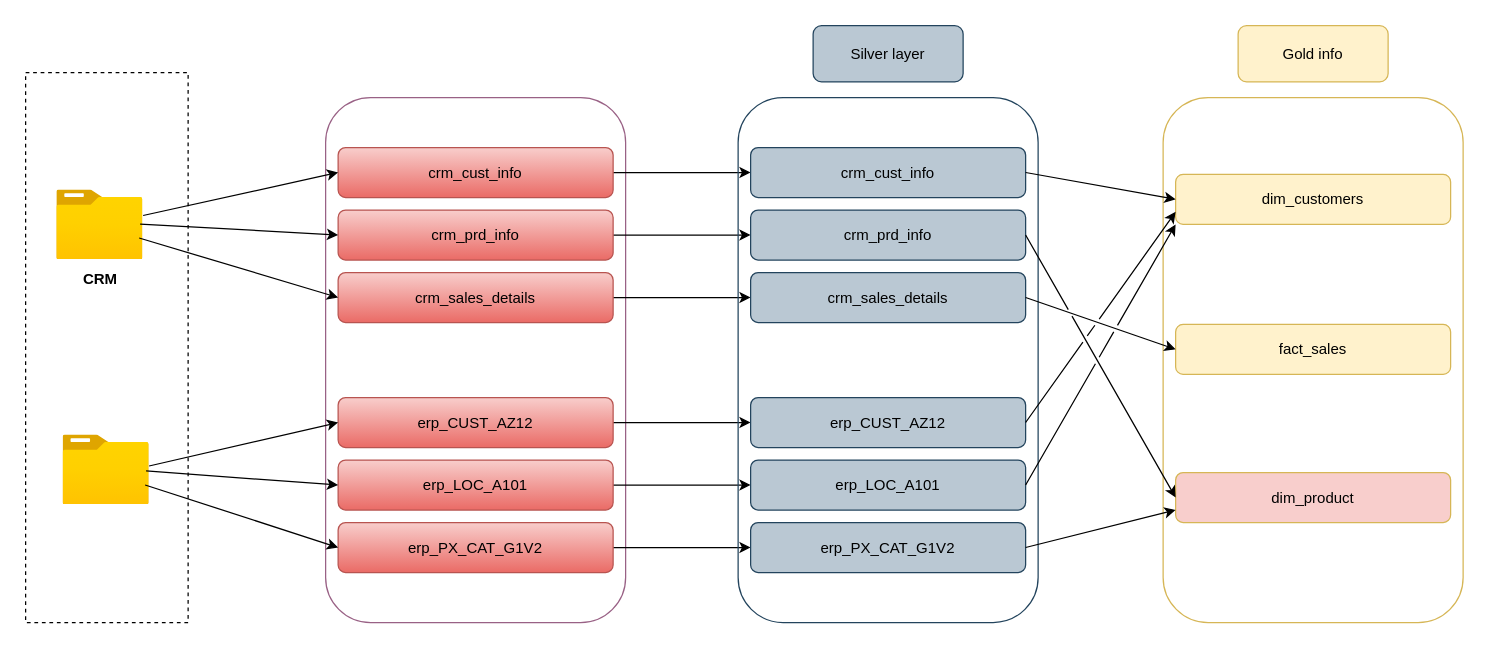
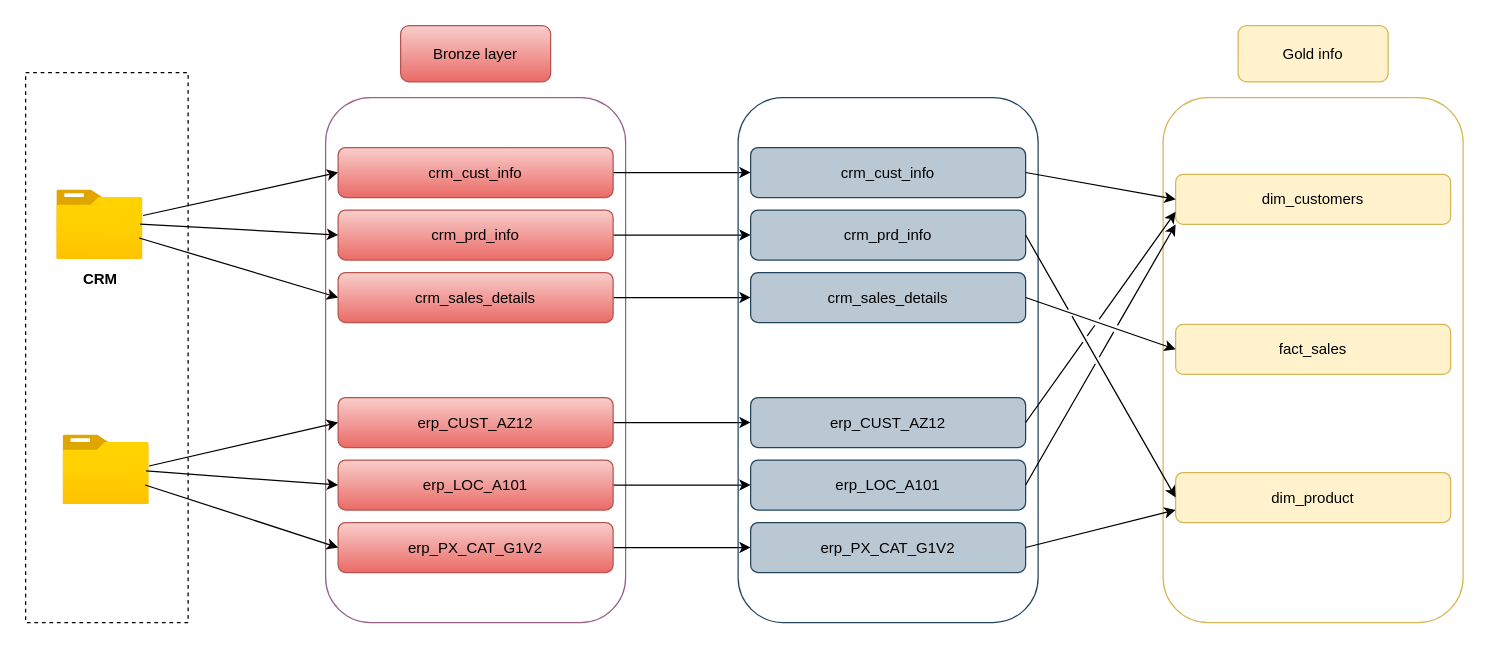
node "Bronze layer": added
node "Silver layer": removed
node "dim_product": fillcolor #f8cecc -> #fff2cc
